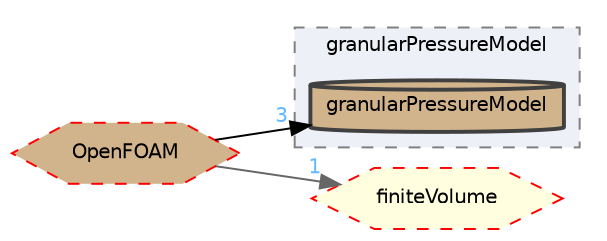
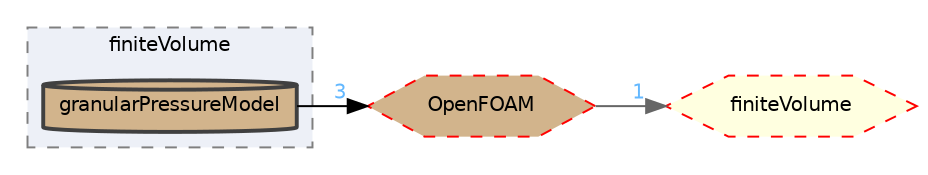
cluster "granularPressureModel": label "granularPressureModel" -> "finiteVolume"
edge "OpenFOAM" -> "granularPressureModel": reversed
